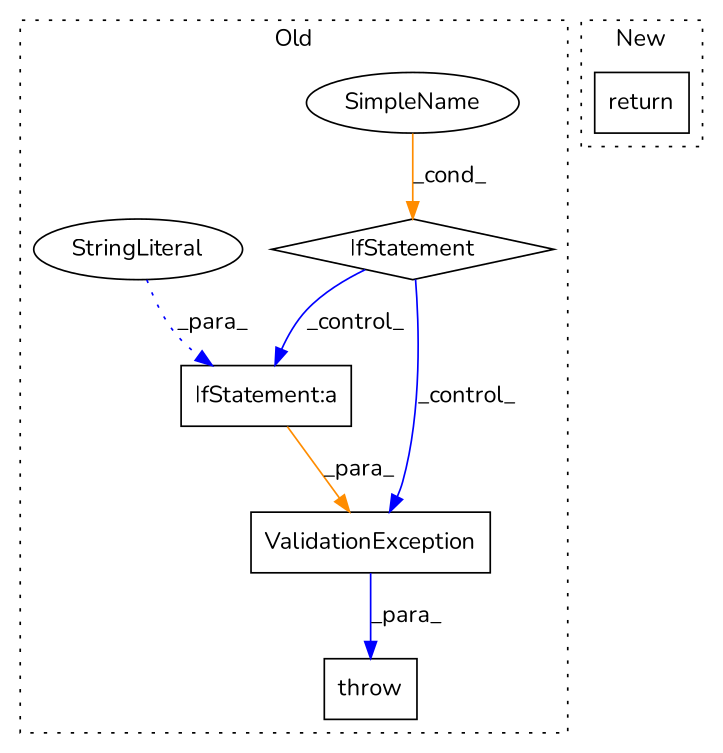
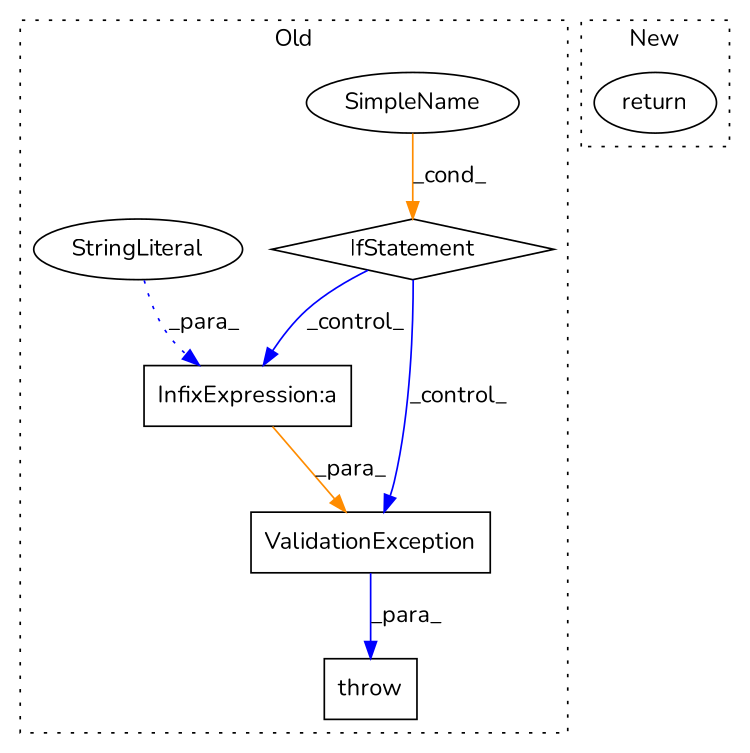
node "return": shape box -> ellipse
node "IfStatement:a": label "IfStatement:a" -> "InfixExpression:a"
